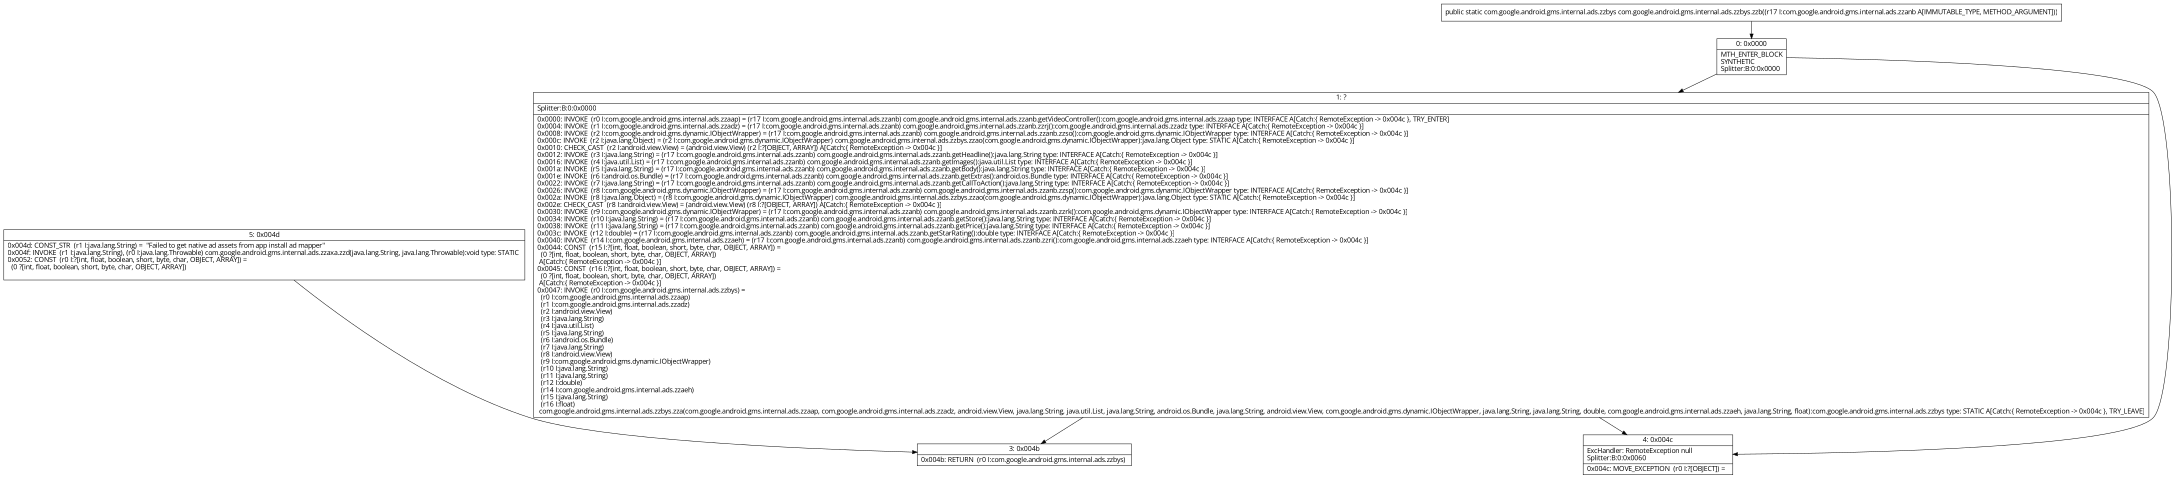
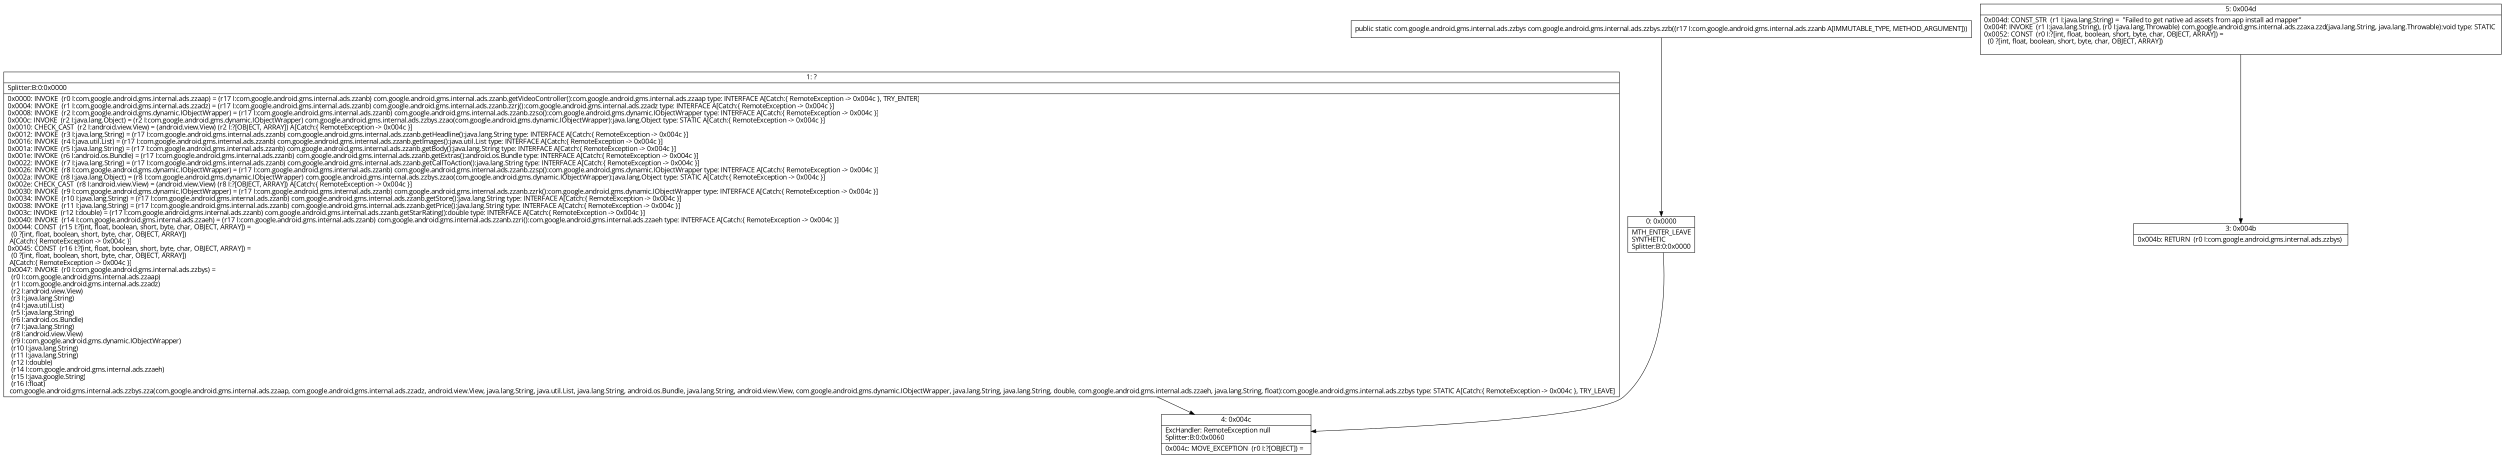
node "0: 0x0000": text "MTH_ENTER_BLOCK" -> "MTH_ENTER_LEAVE"
edge "0: 0x0000" -> "1: ?": removed
node "1: ?": text "(r15 I:java.lang.String)" -> "(r15 I:java.google.String)"
edge "1: ?" -> "3: 0x004b": removed
